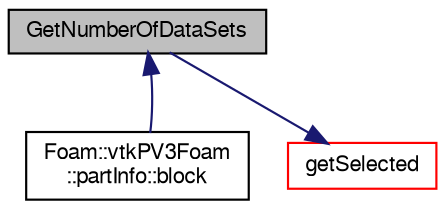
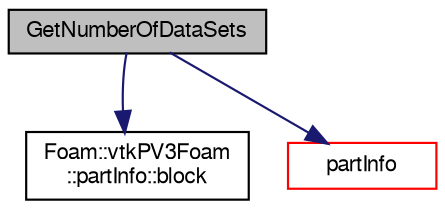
edge "Foam::vtkPV3Foam ::partInfo::block" -> "GetNumberOfDataSets": reversed
node "getSelected": label "getSelected" -> "partInfo"
